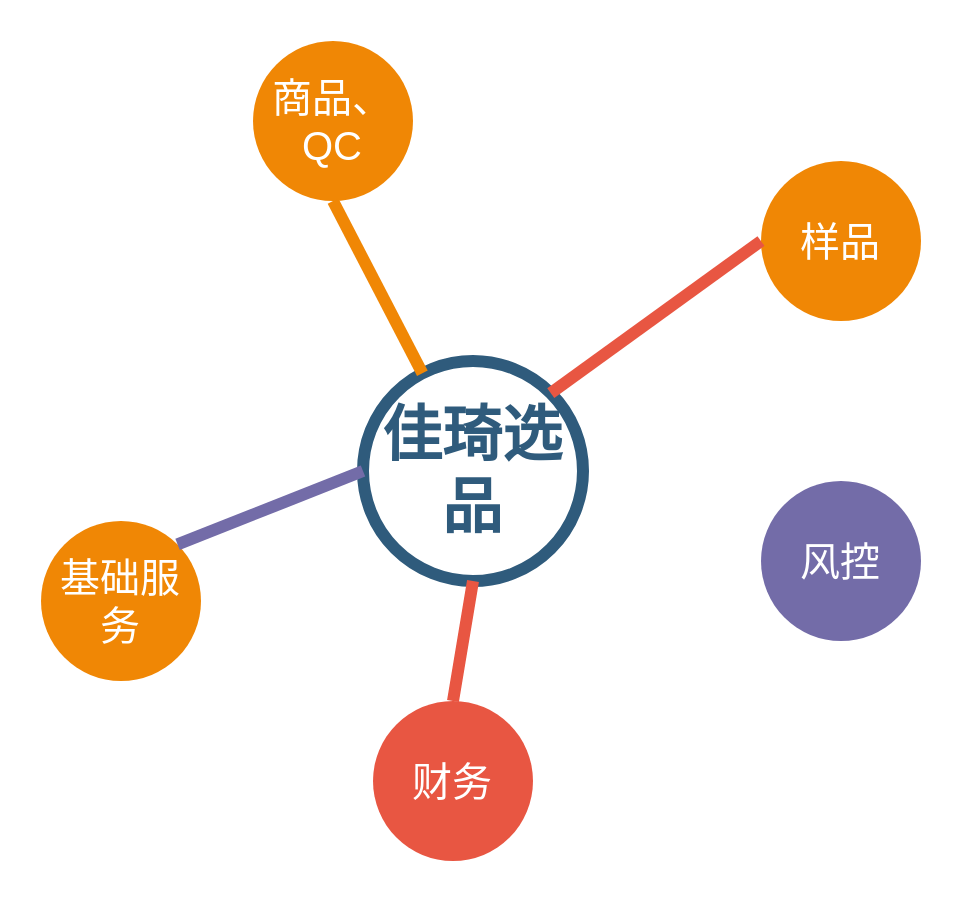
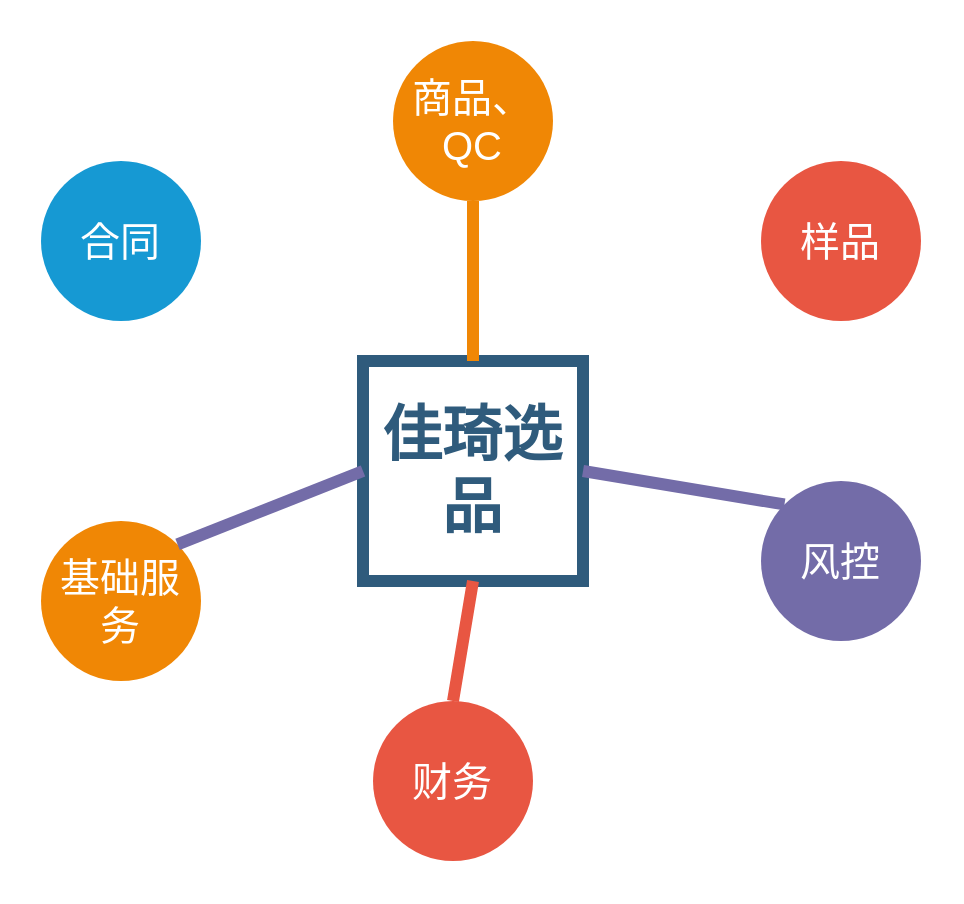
node "商品、QC": moved (333, 121) -> (473, 121)
node "合同": added
node "样品": fillcolor #f08705 -> #e85642
edge "样品" -- "佳琦选品": removed
node "佳琦选品": shape ellipse -> rectangle
edge "佳琦选品" -- "风控": added
